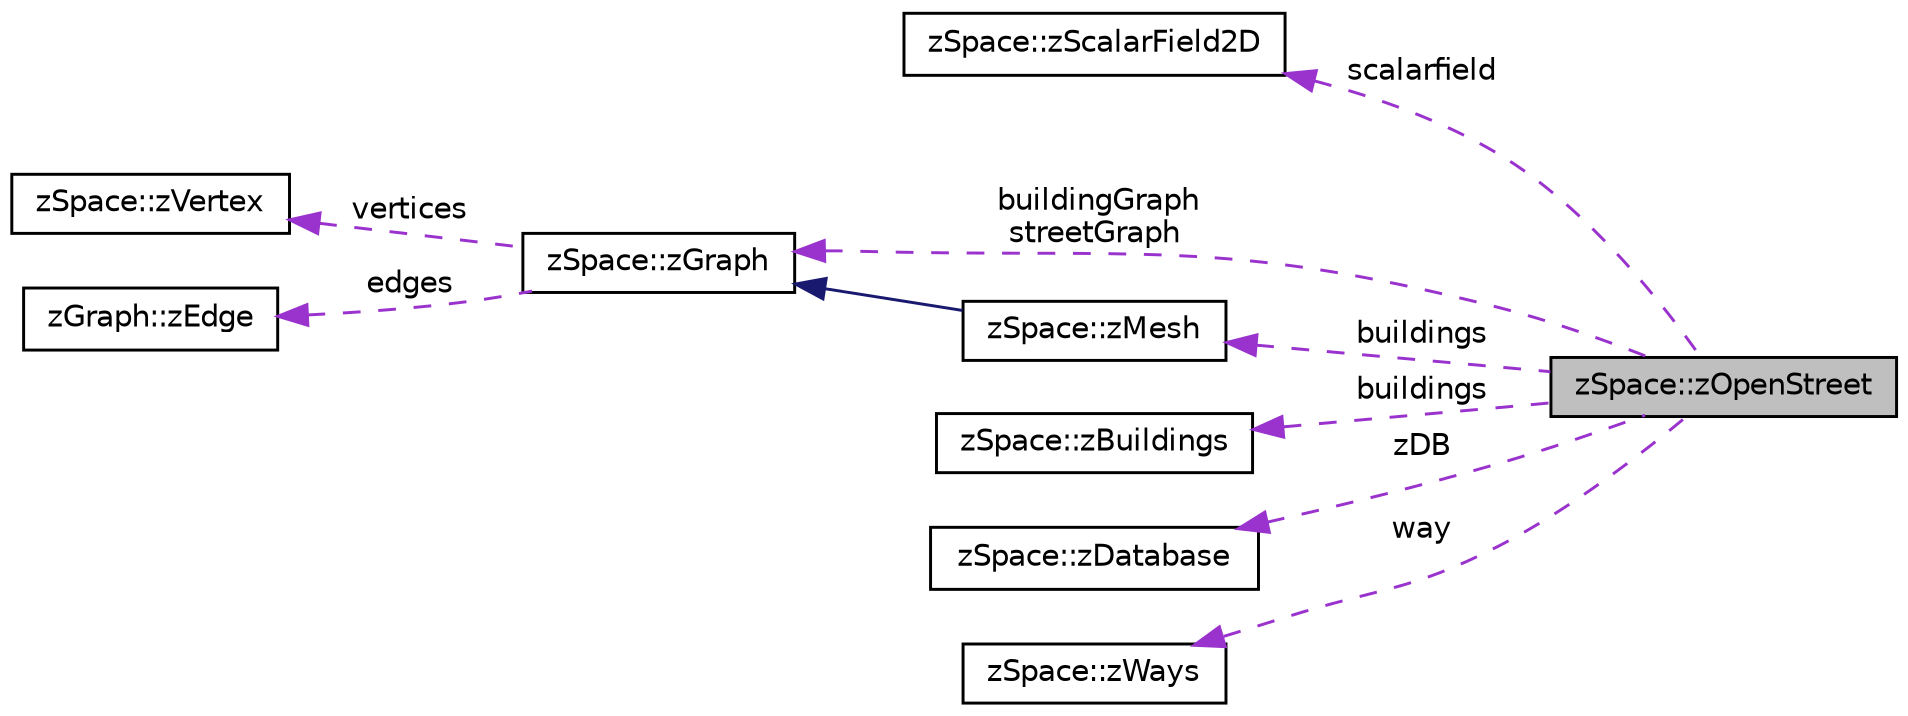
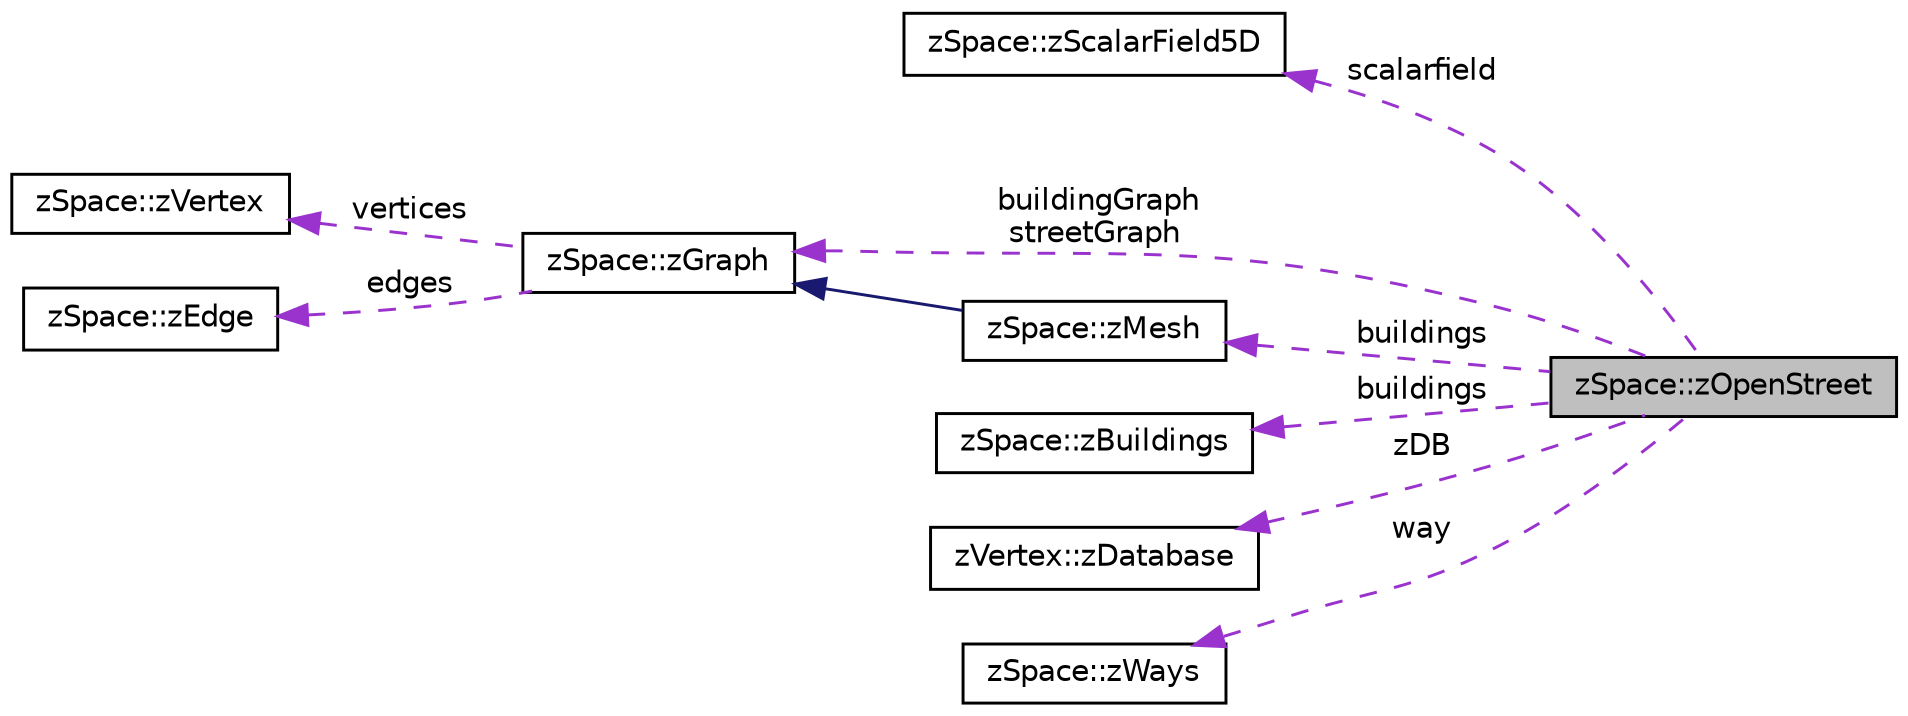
node "zSpace::zScalarField2D": label "zSpace::zScalarField2D" -> "zSpace::zScalarField5D"
node "zGraph::zEdge": label "zGraph::zEdge" -> "zSpace::zEdge"
node "zSpace::zDatabase": label "zSpace::zDatabase" -> "zVertex::zDatabase"
